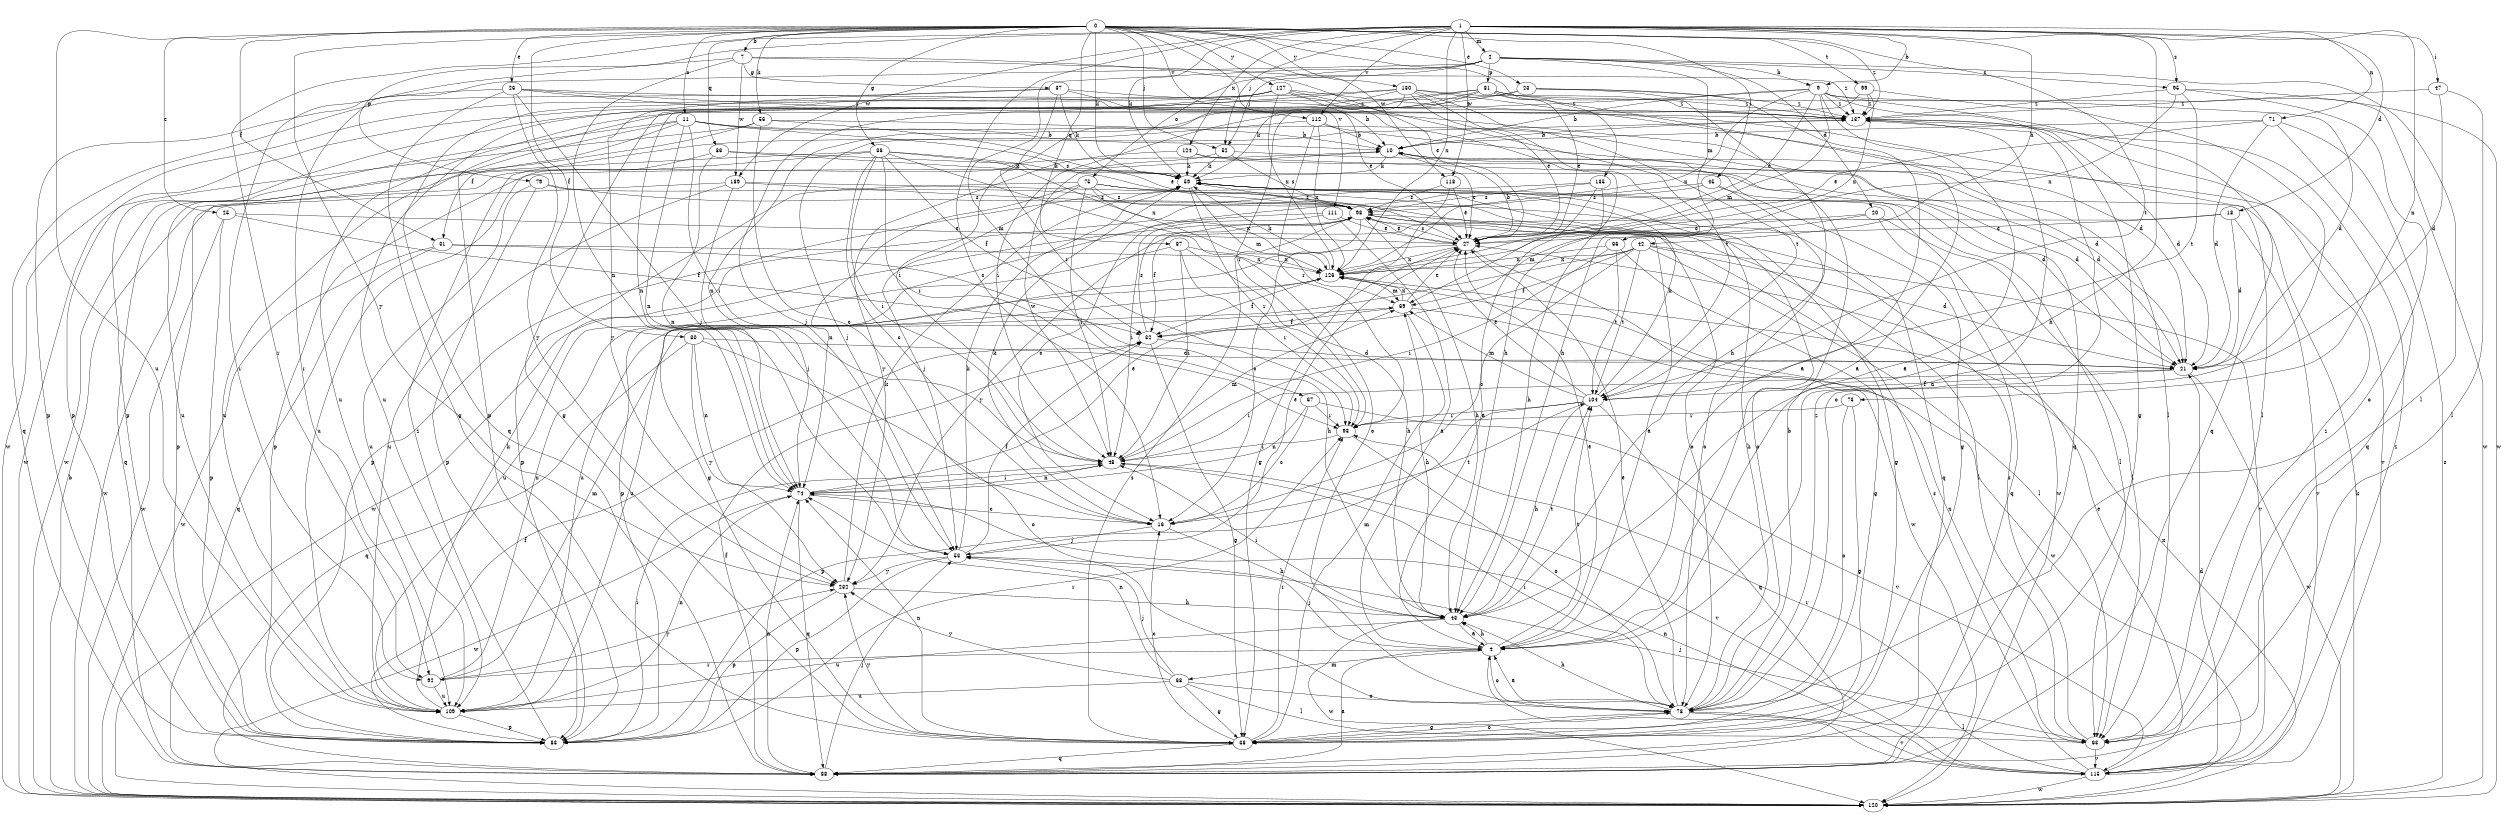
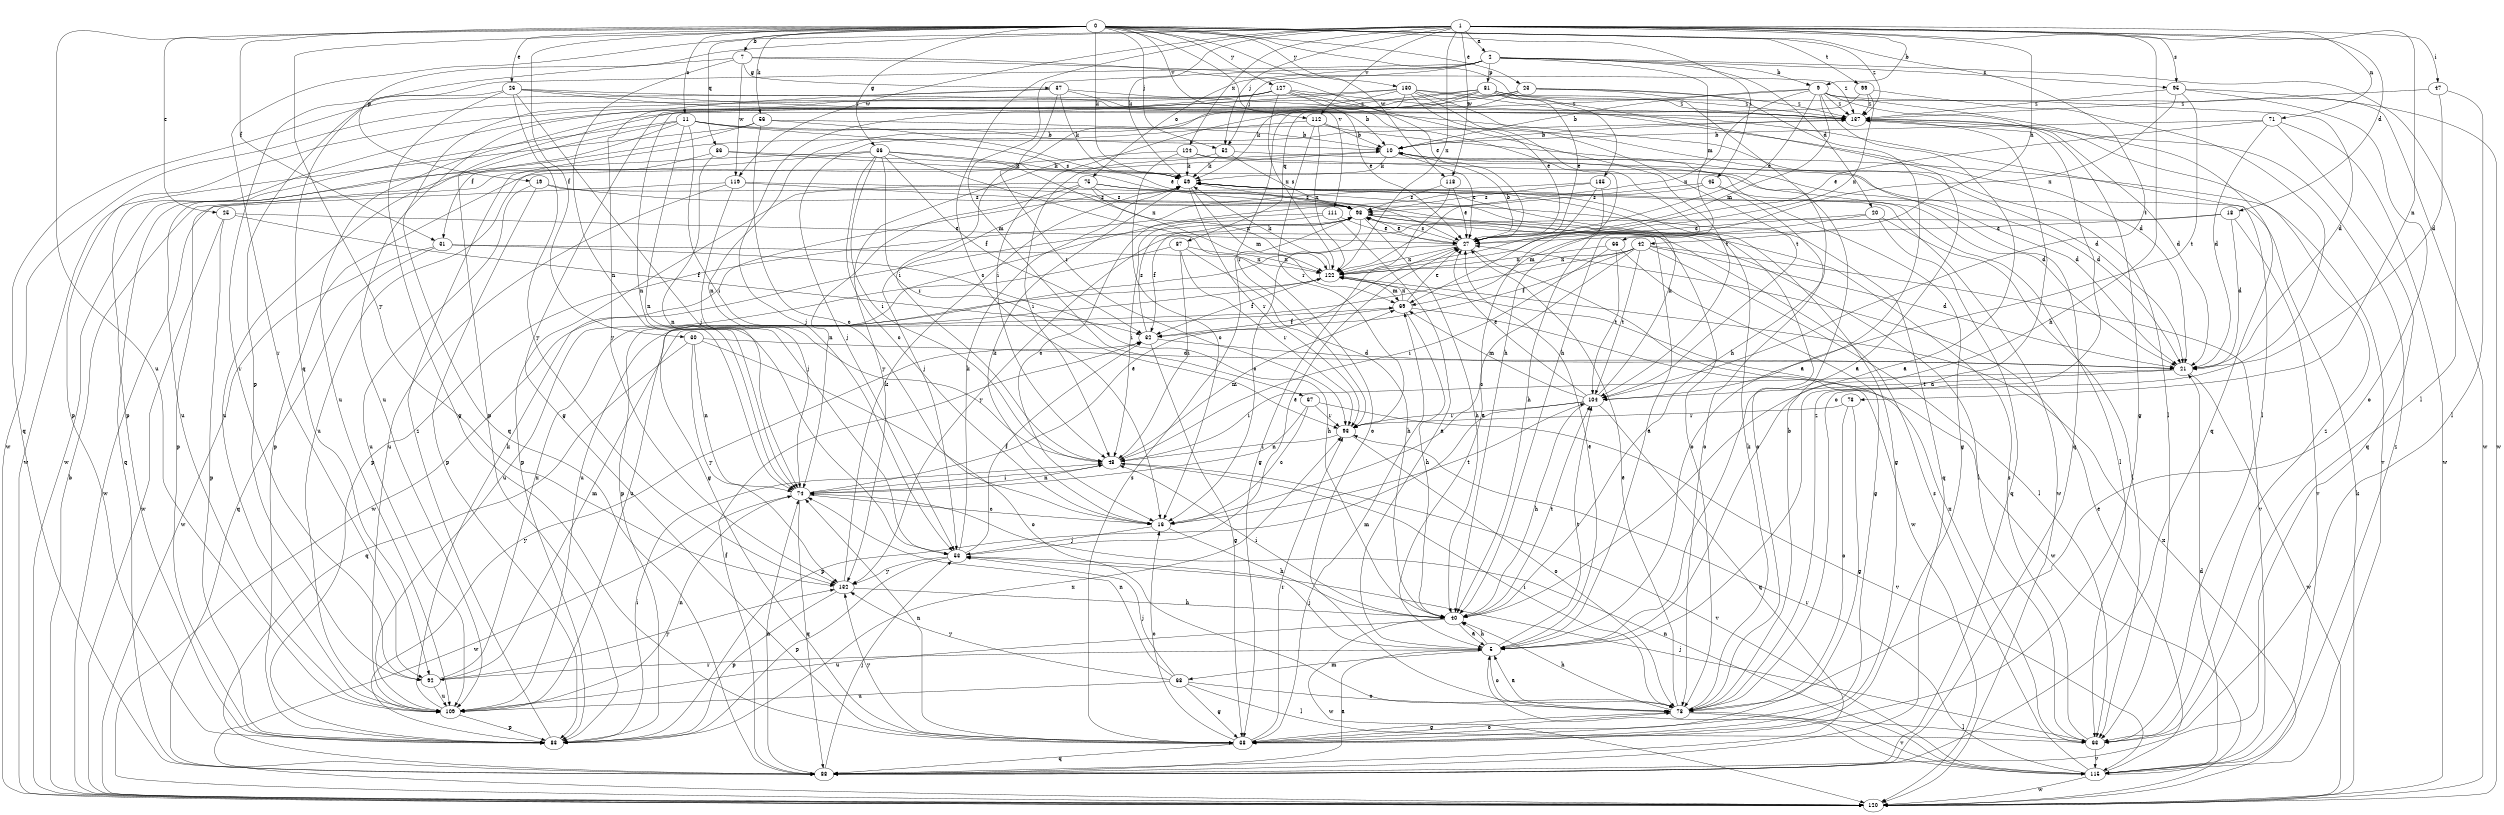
edge "1" -> "2": label "m" -> "a"
edge "0" -> "87": now "23" -> "87"
node "79": label "79" -> "19"
node "189": label "189" -> "119"
node "126": label "126" -> "122"
edge "52" -> "48": label "w" -> "i"
edge "124" -> "16": added, label "c"
edge "75" -> "48": removed, label "i"
edge "2" -> "92": label "r" -> "q"
edge "21" -> "104": label "f" -> "t"
edge "26" -> "83": now "26" -> "92"
edge "71" -> "120": label "s" -> "w"
edge "83" -> "32": label "f" -> "y"
node "232": label "232" -> "132"
edge "83" -> "93": label "r" -> "x"
node "43": label "43" -> "40"
node "4": label "4" -> "5"
